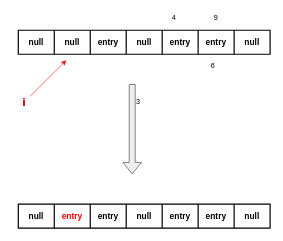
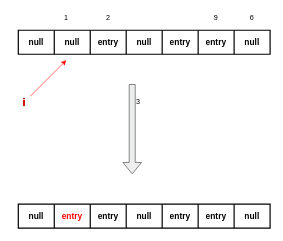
node "1": added
node "2": added
node "4": removed
node "6": moved (213, 66) -> (252, 18)
